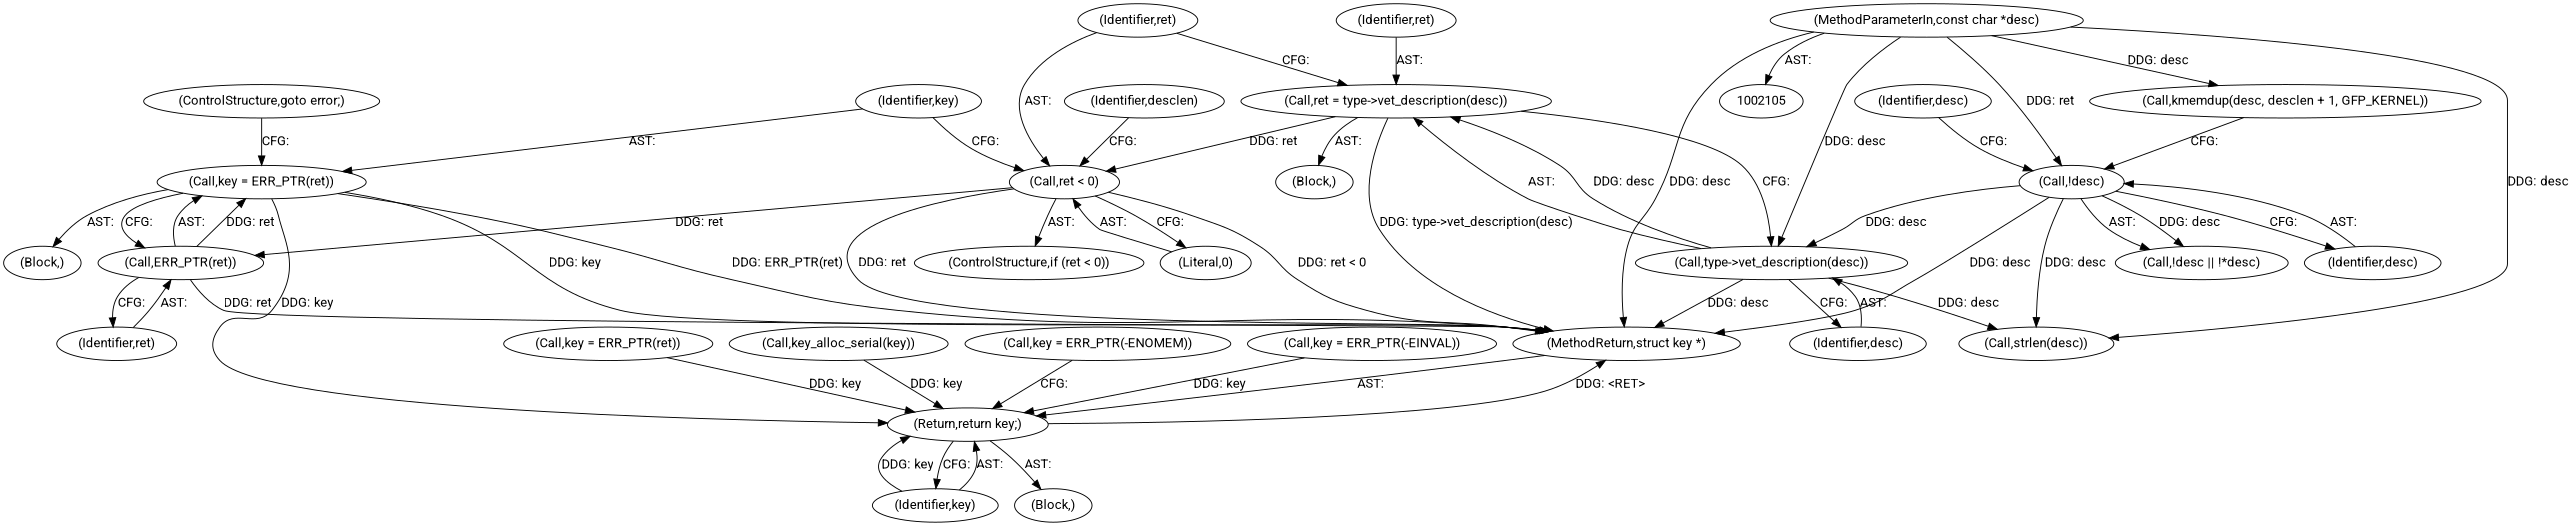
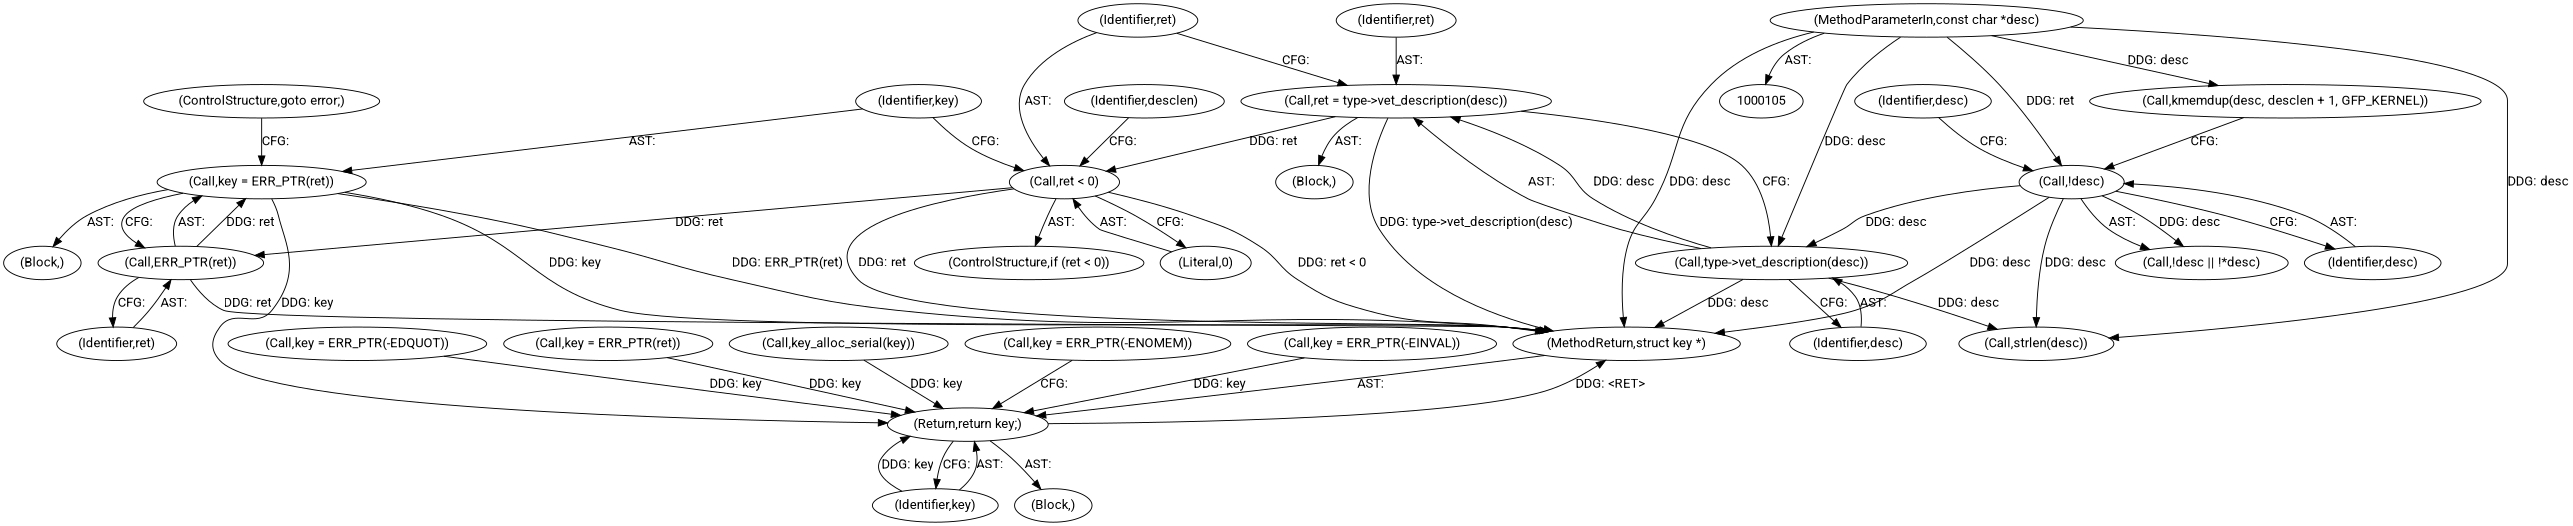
node "1002105": label "1002105" -> "1000105"
node "(Call,key = ERR_PTR(-EDQUOT))": added
